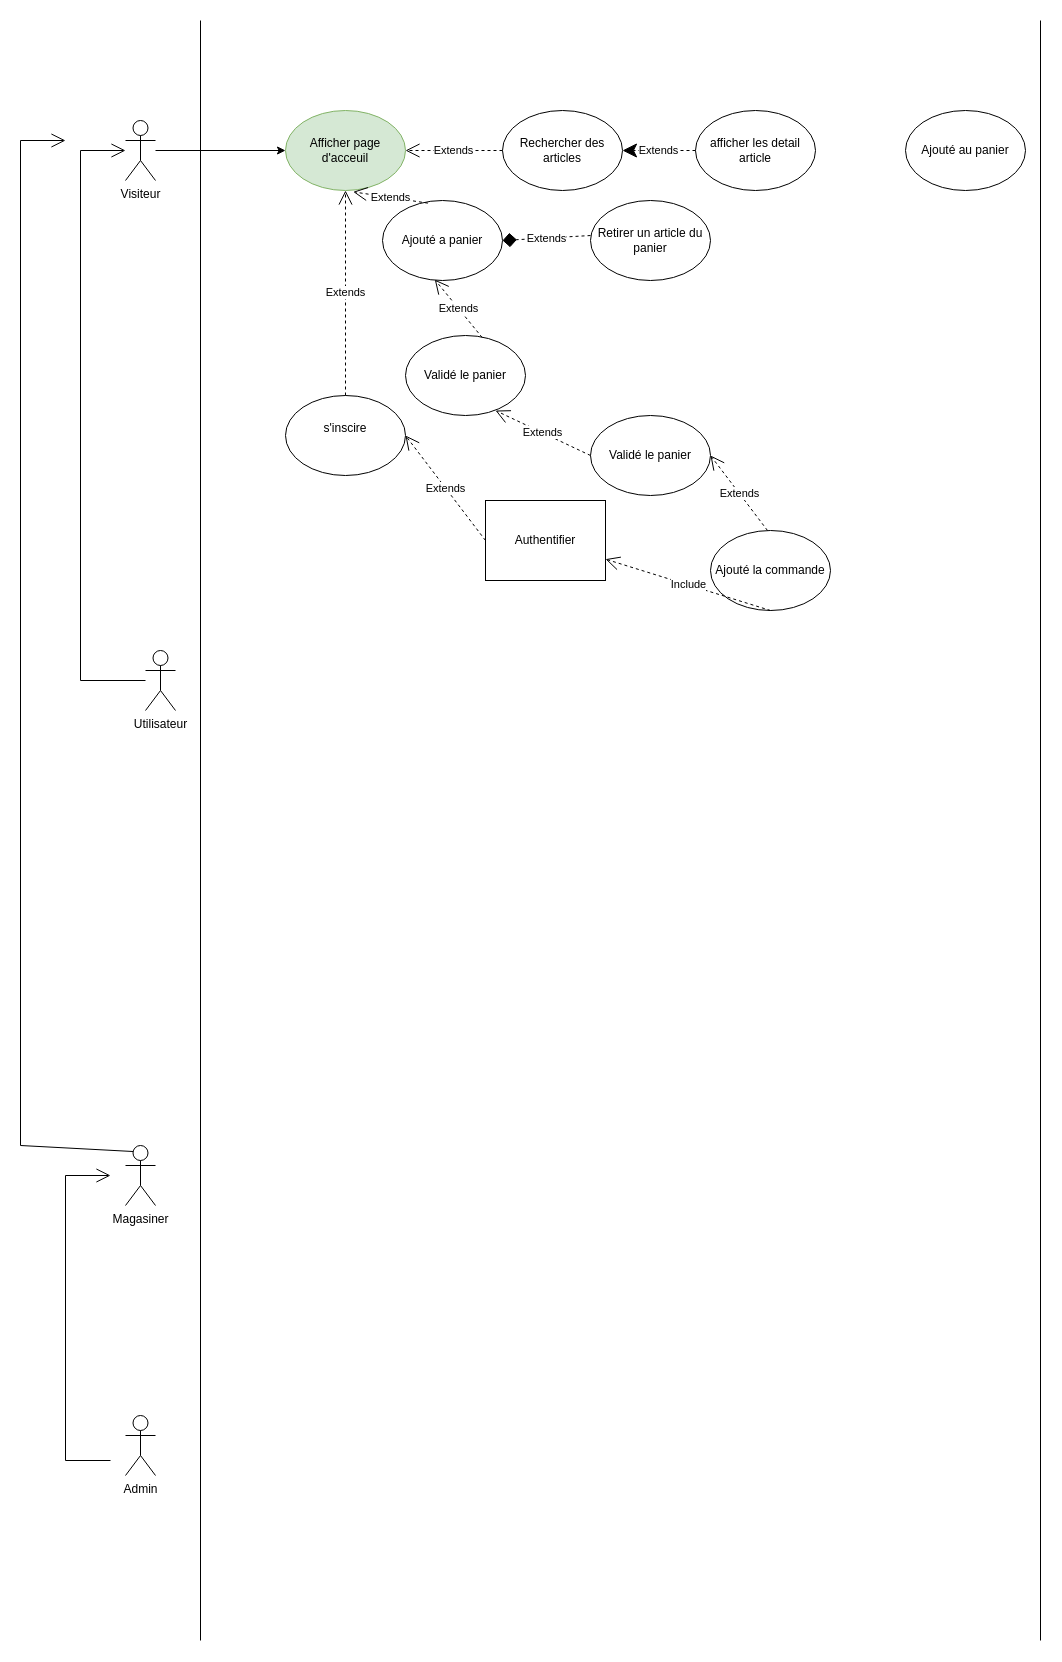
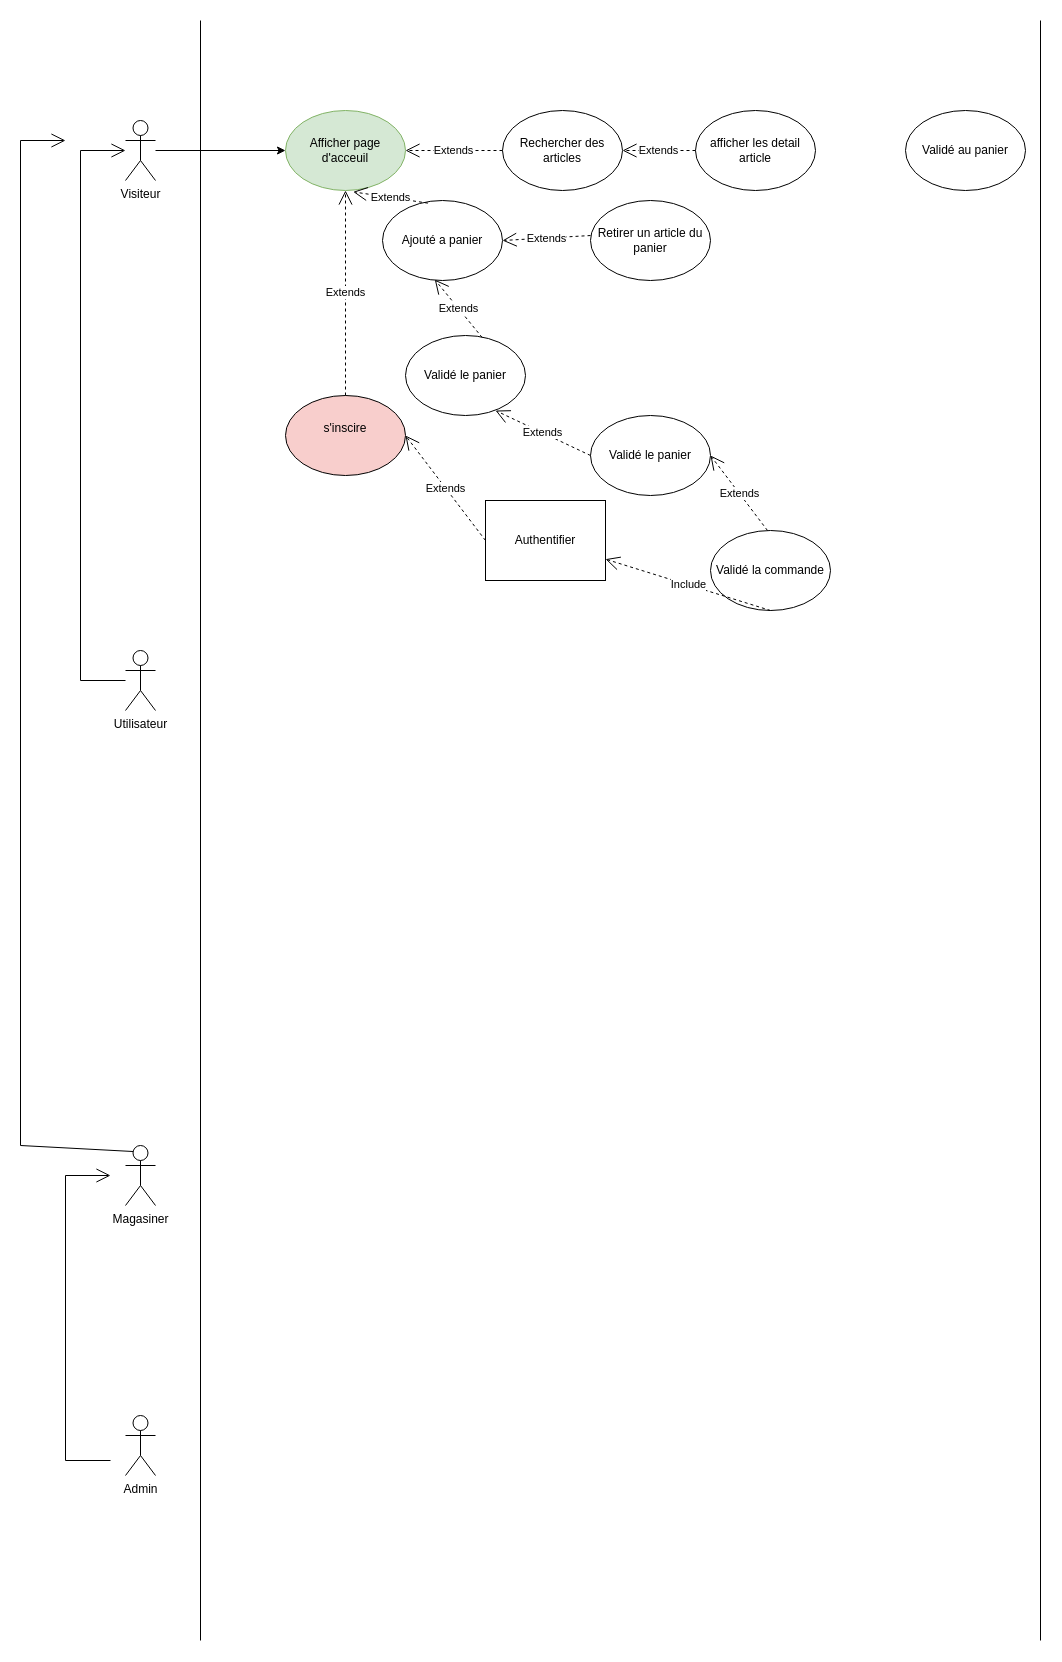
edge "afficher les detail article" -> "Rechercher des articles": arrowhead classic -> open
node "Ajouté au panier": label "Ajouté au panier" -> "Validé au panier"
edge "Retirer un article du panier" -> "Ajouté a panier": arrowhead diamond -> open
node "s'inscire": fillcolor #ffffff -> #f8cecc
node "Ajouté la commande": label "Ajouté la commande" -> "Validé la commande"
node "Utilisateur": moved (161, 681) -> (141, 681)
